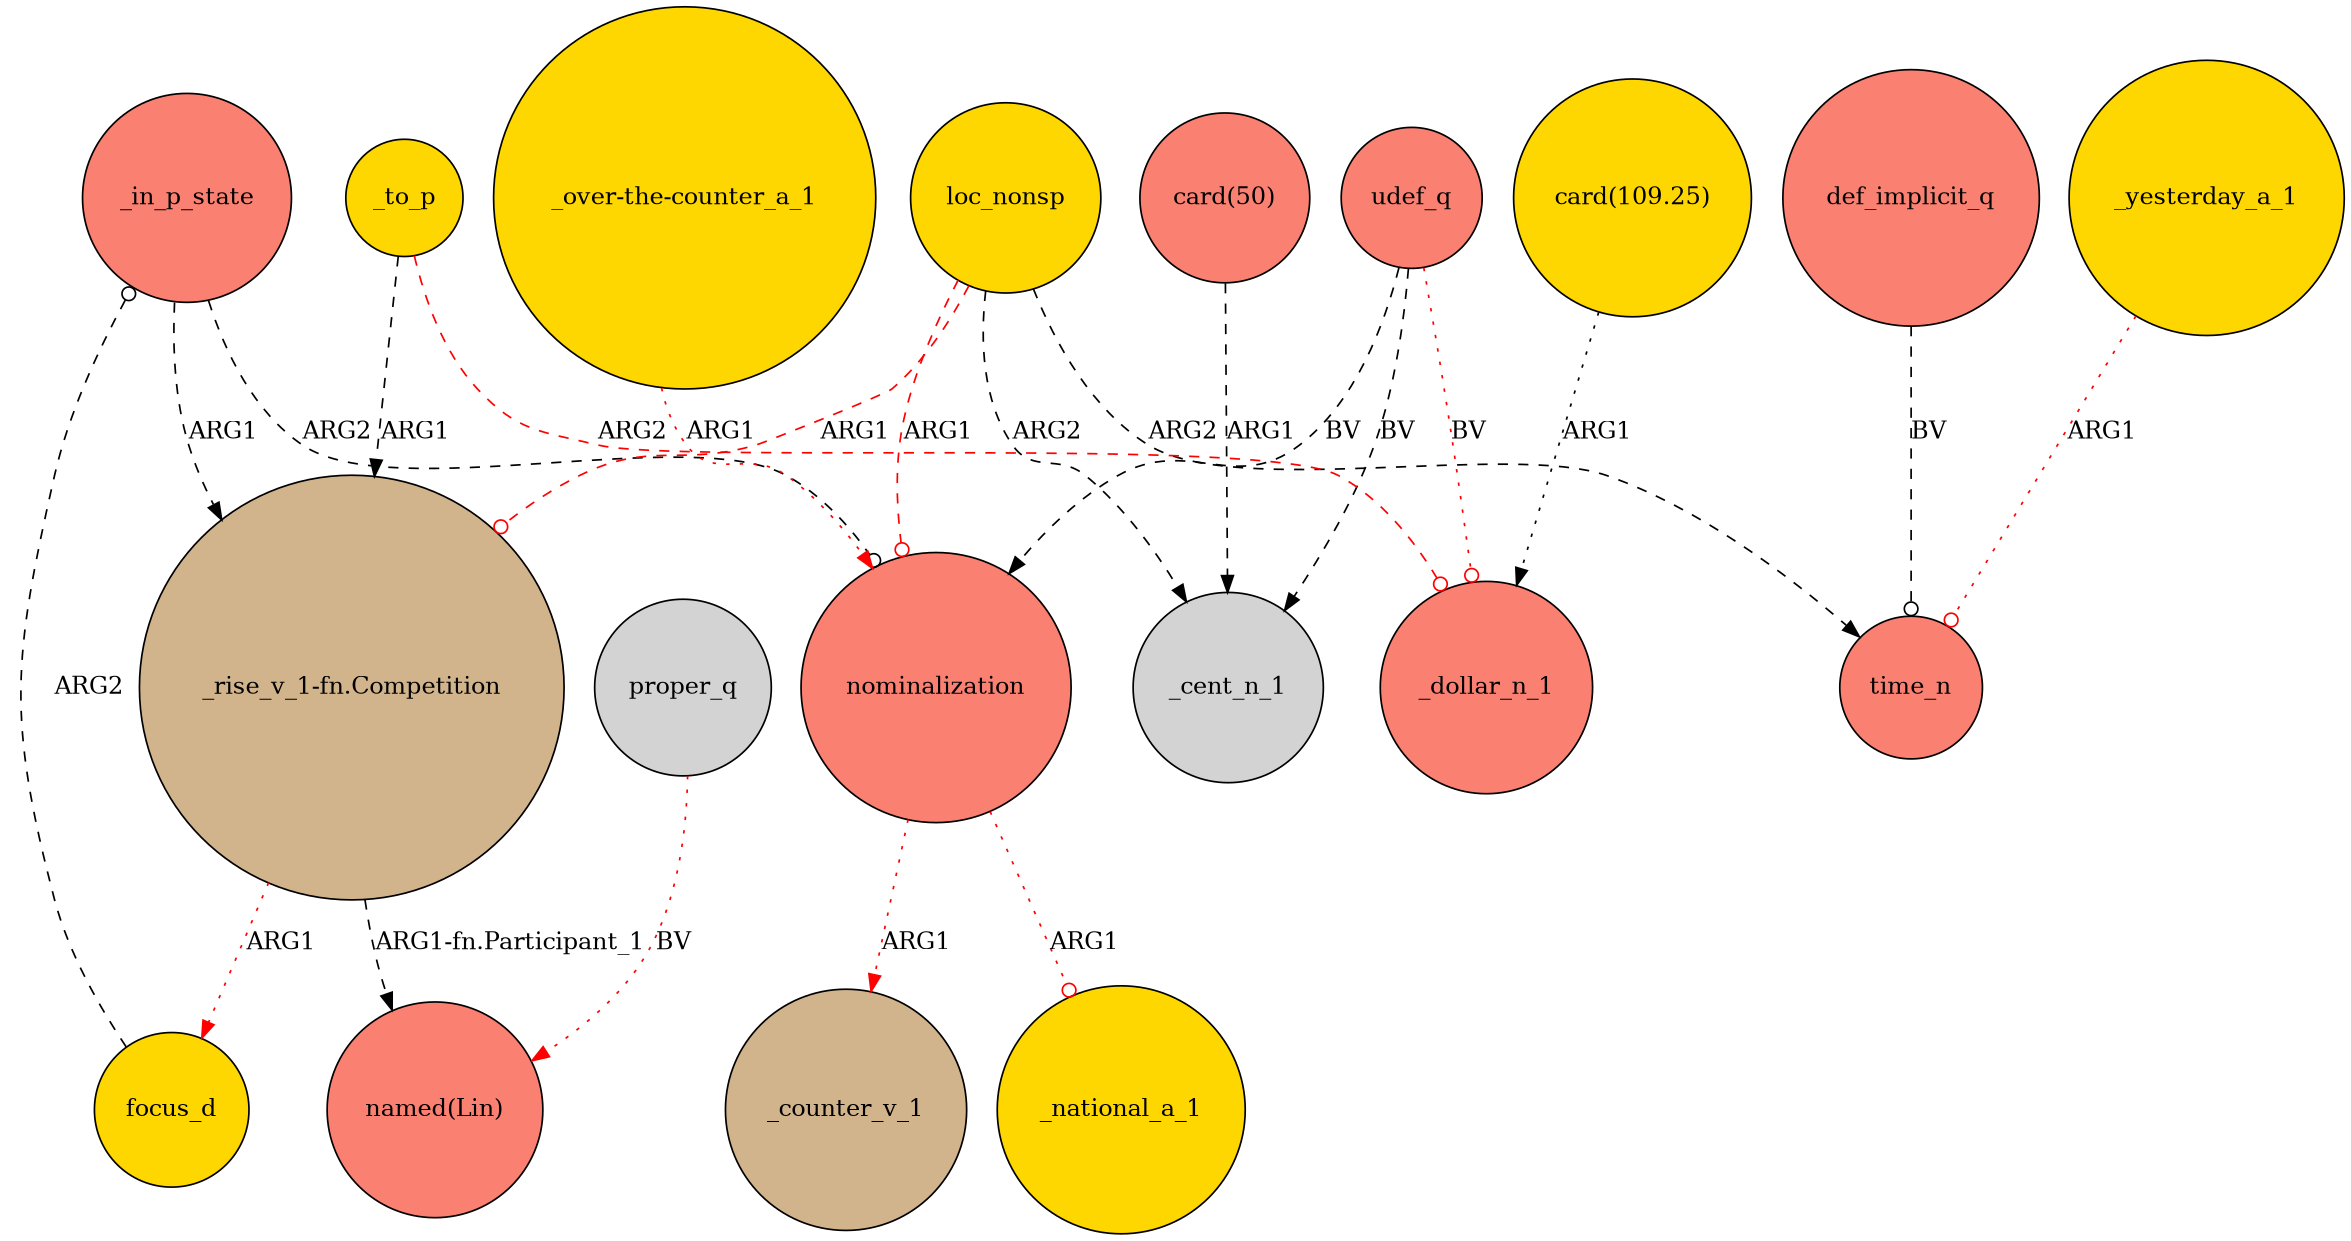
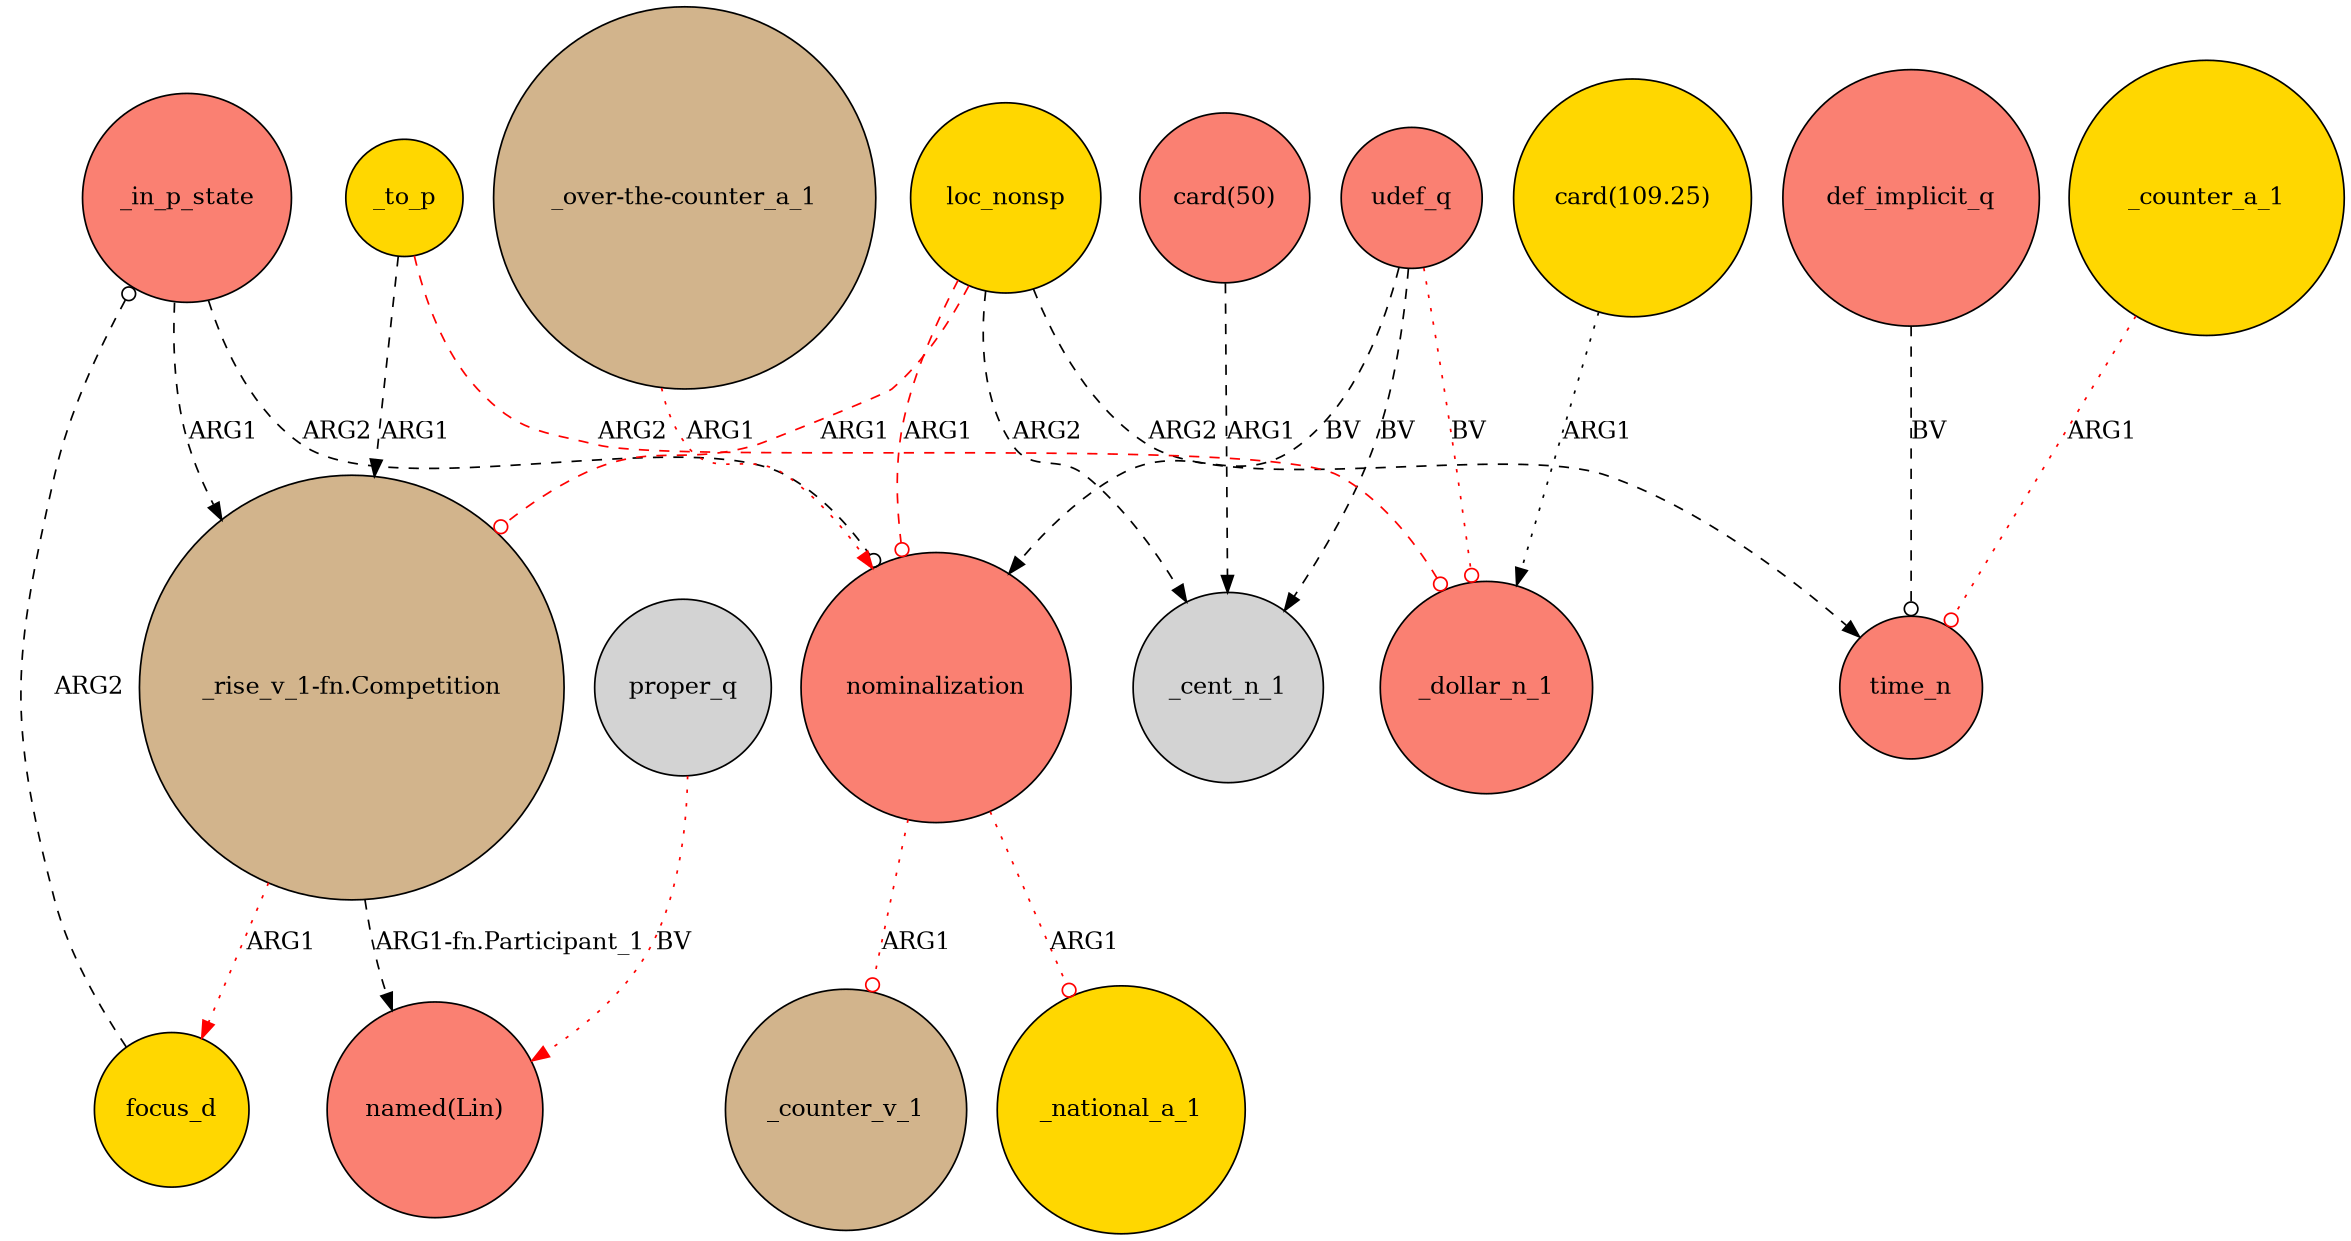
node "_over-the-counter_a_1": fillcolor gold -> tan
node "_yesterday_a_1": label "_yesterday_a_1" -> "_counter_a_1"
edge "nominalization" -> "_counter_v_1": arrowhead normal -> odot
